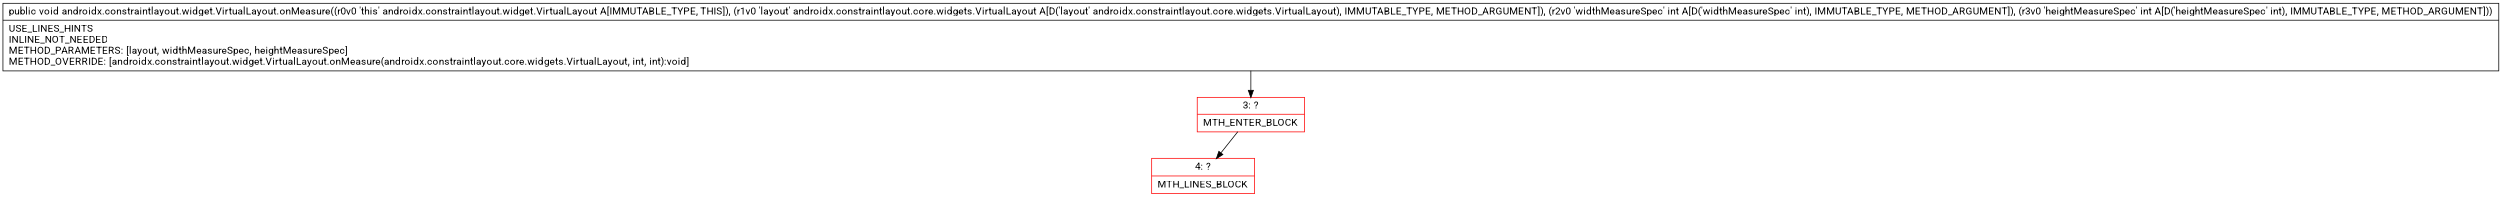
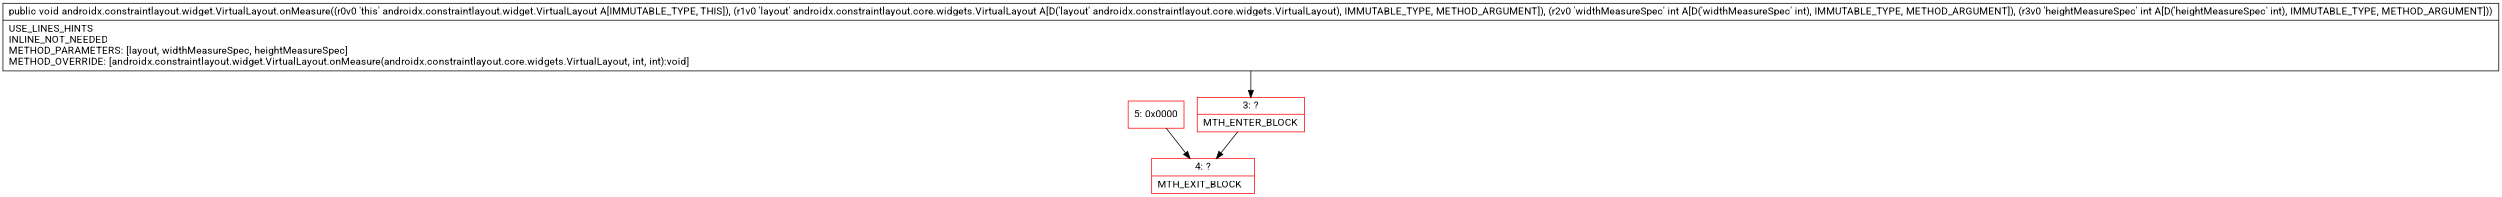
node "5: 0x0000": added
node "4: ?": text "MTH_LINES_BLOCK" -> "MTH_EXIT_BLOCK"
